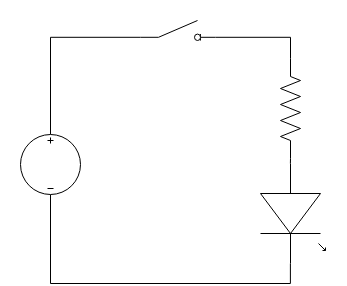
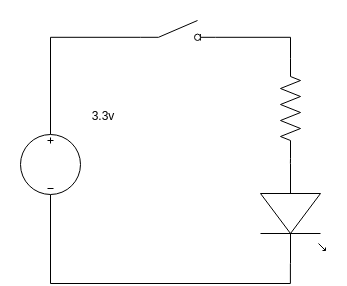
node "3.3v": added
